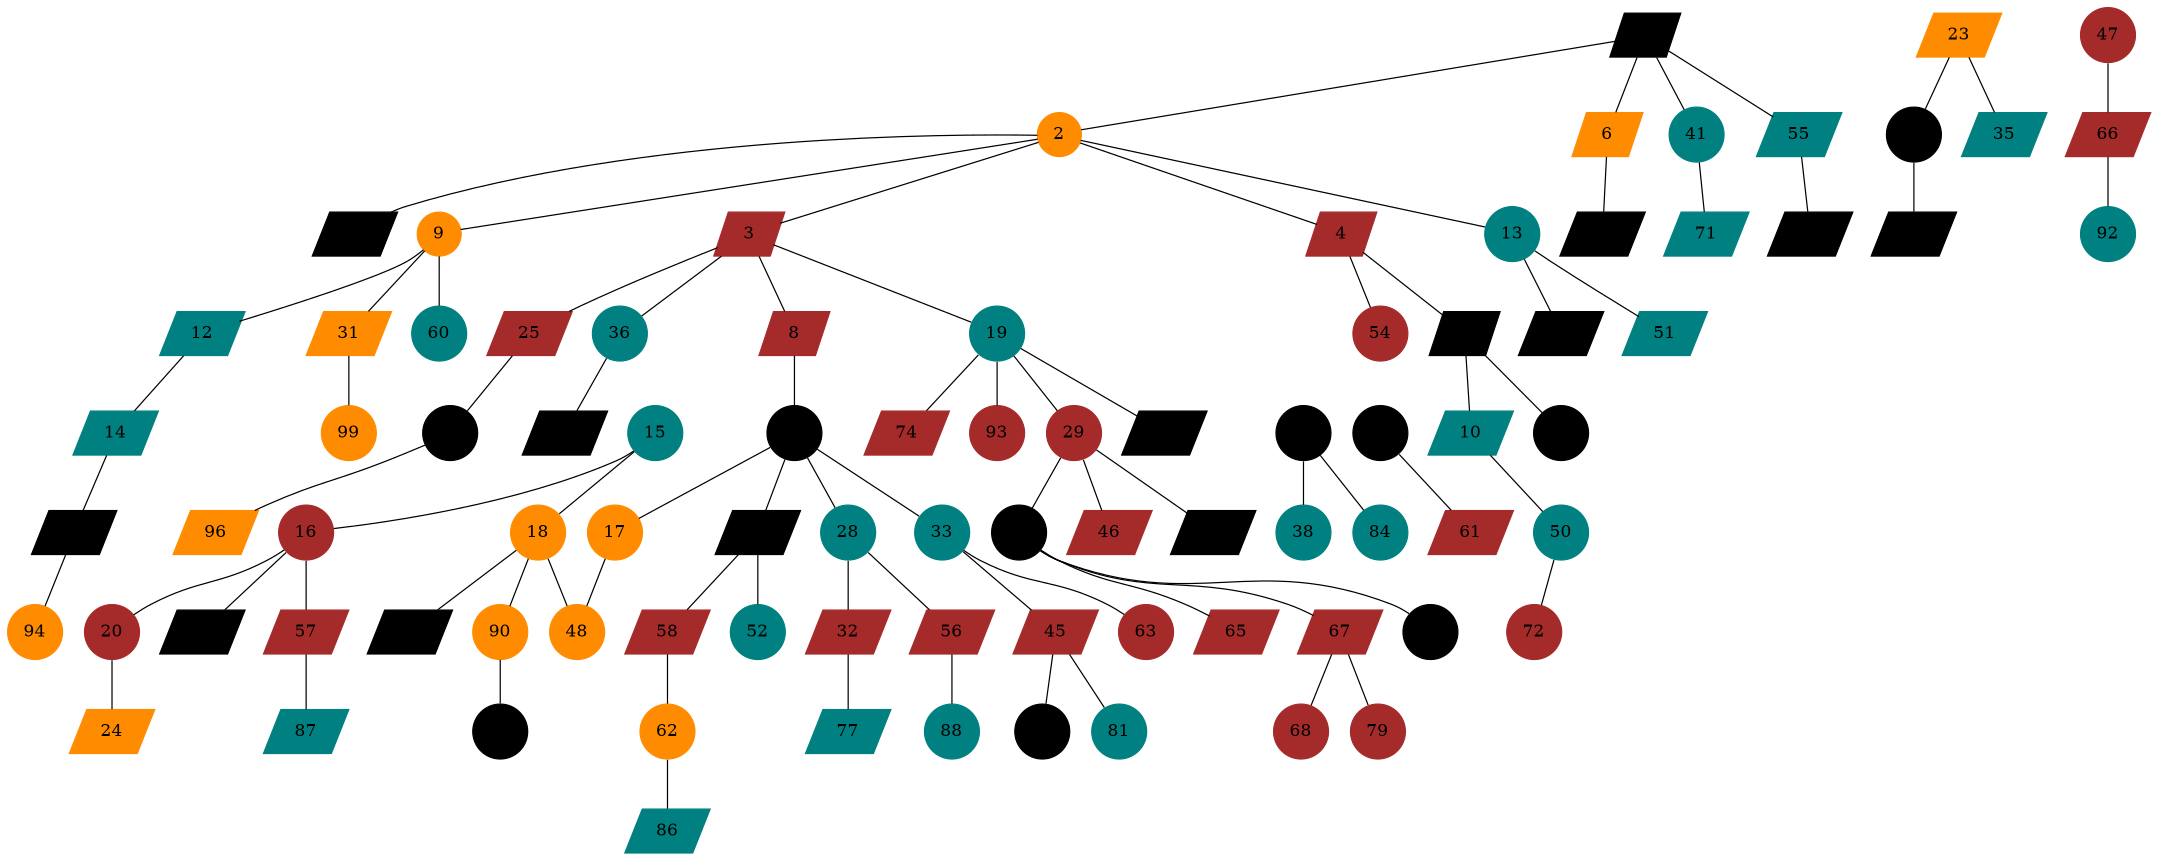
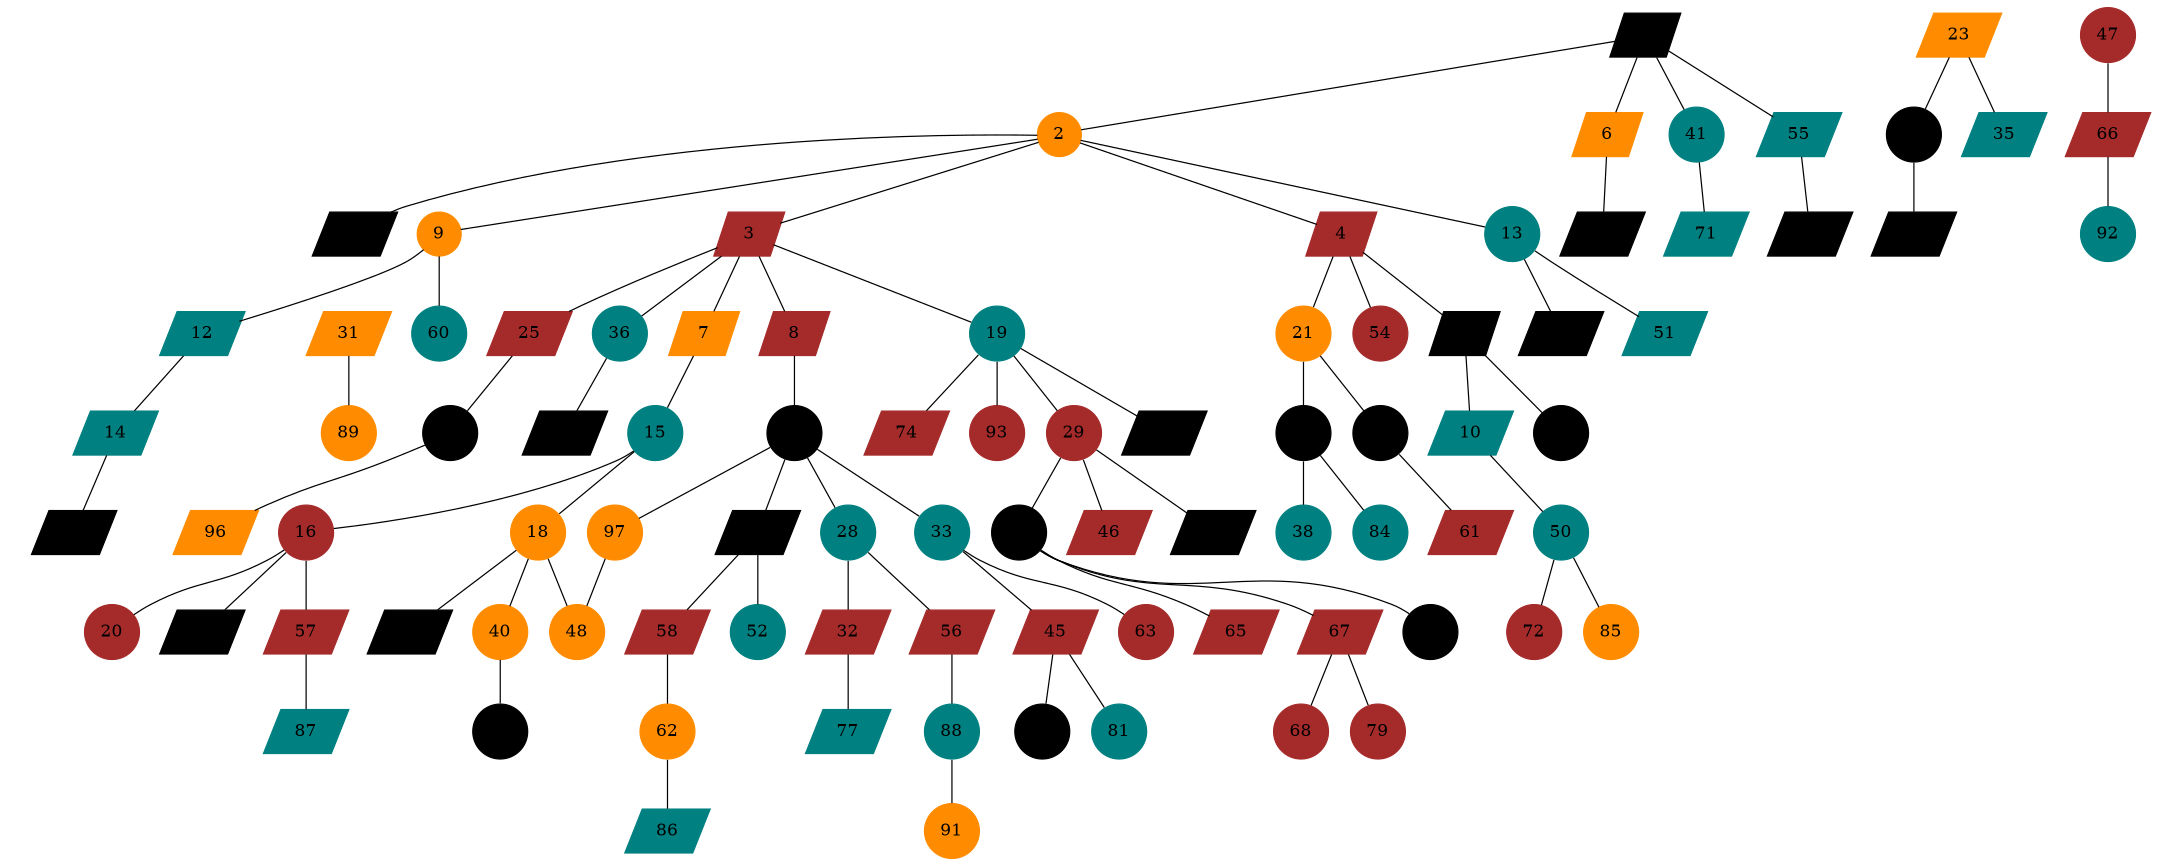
edge "9" -- "31": removed
node "7": added
node "21": added
node "99": label "99" -> "89"
node "17": label "17" -> "97"
node "94": removed
node "90": label "90" -> "40"
node "85": added
node "24": removed
node "91": added
